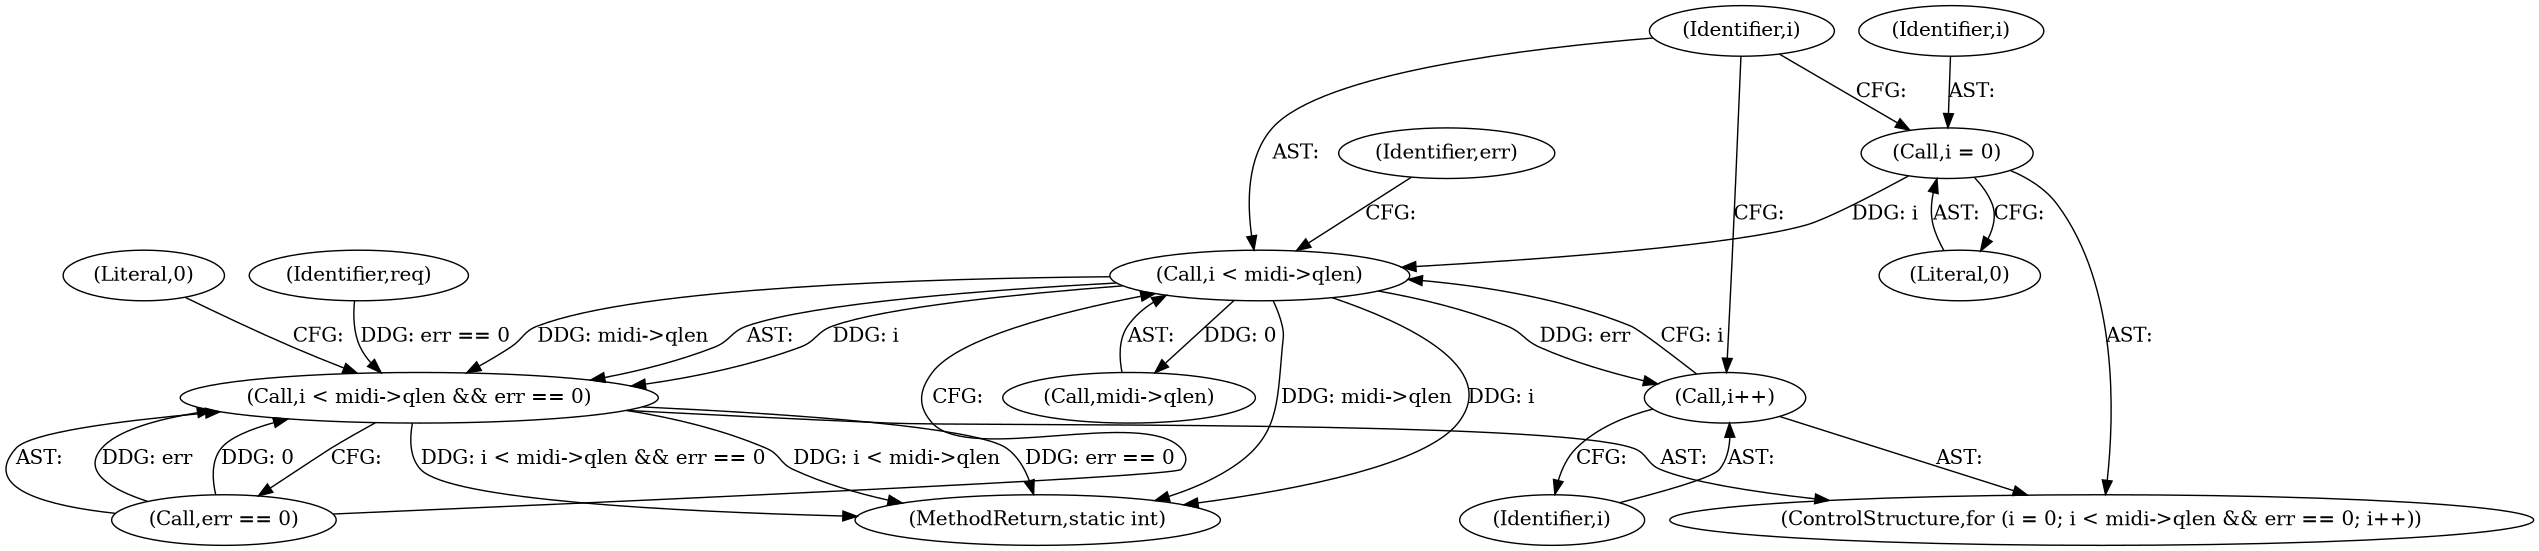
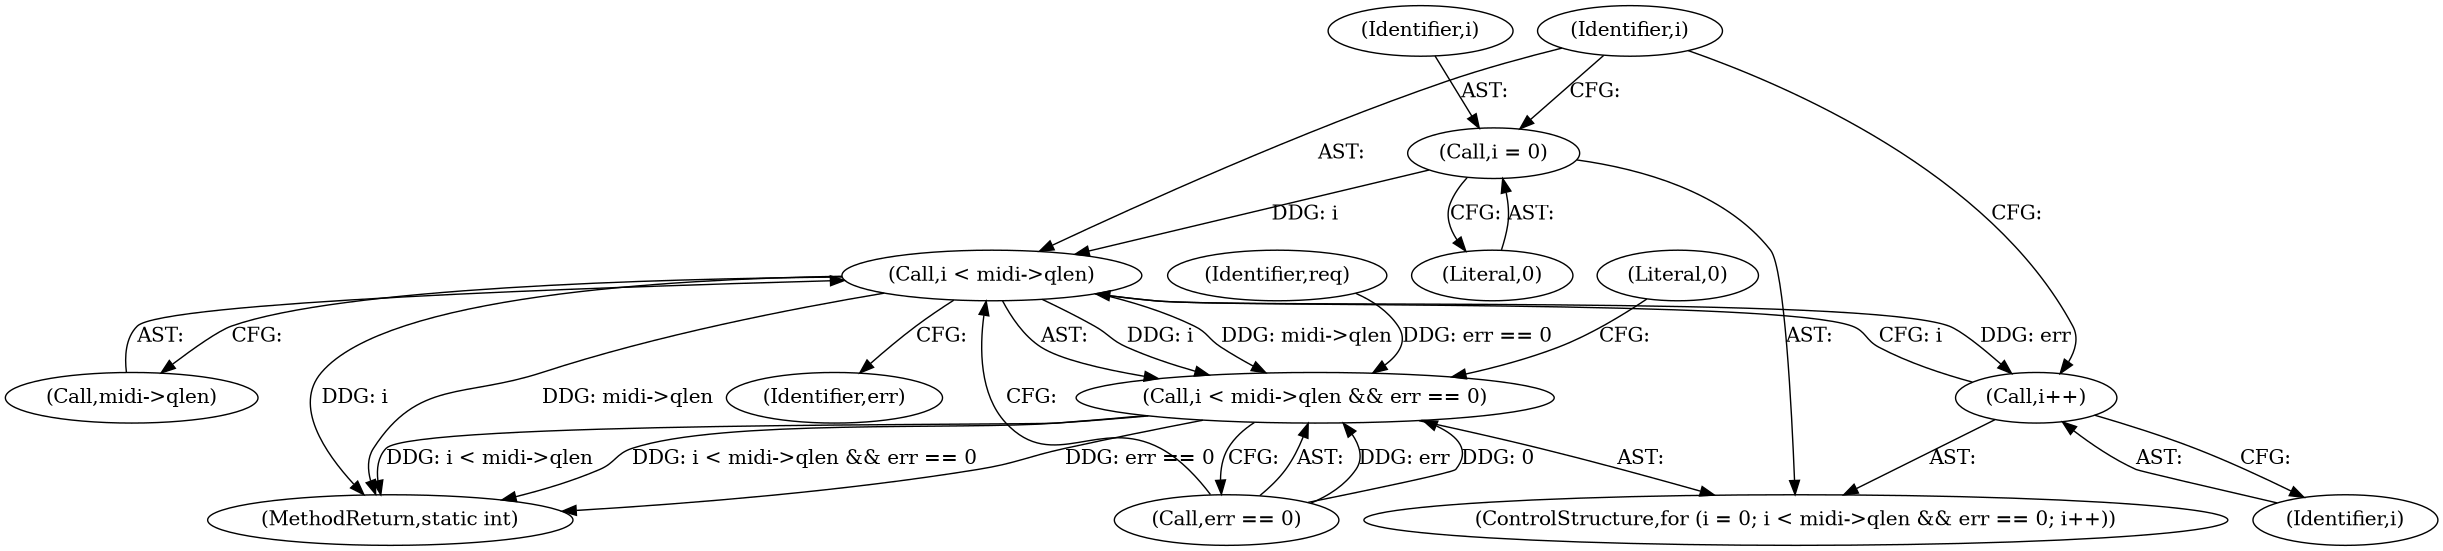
edge "(Identifier,err)" -> "(Call,i < midi->qlen)": reversed
edge "(Call,i < midi->qlen)" -> "(Call,midi->qlen)": label "DDG: 0" -> "CFG: "
